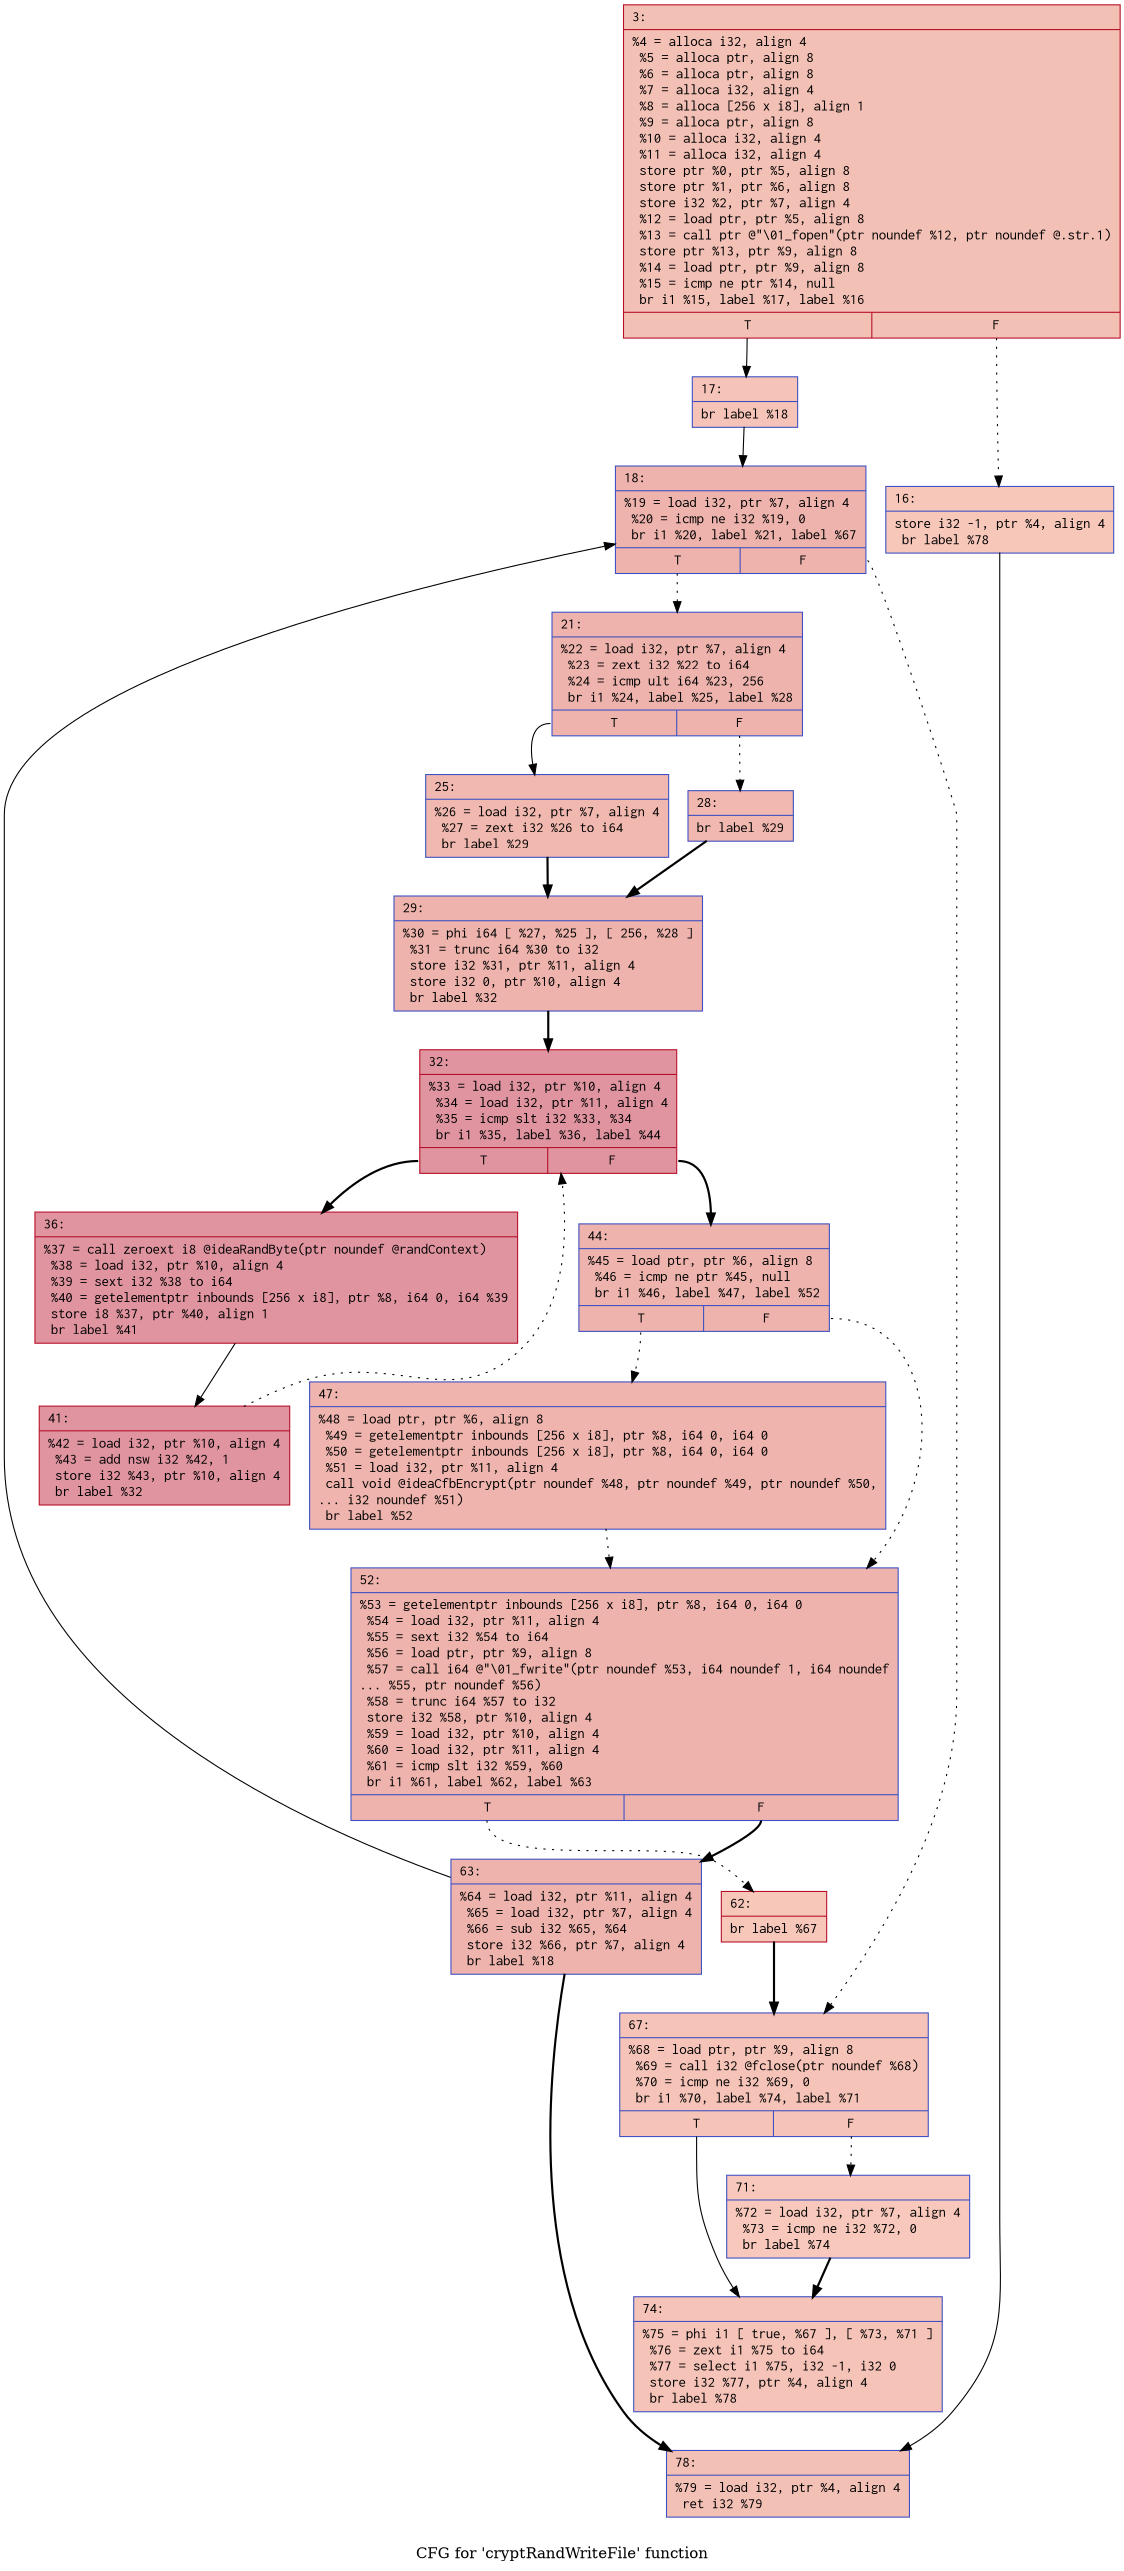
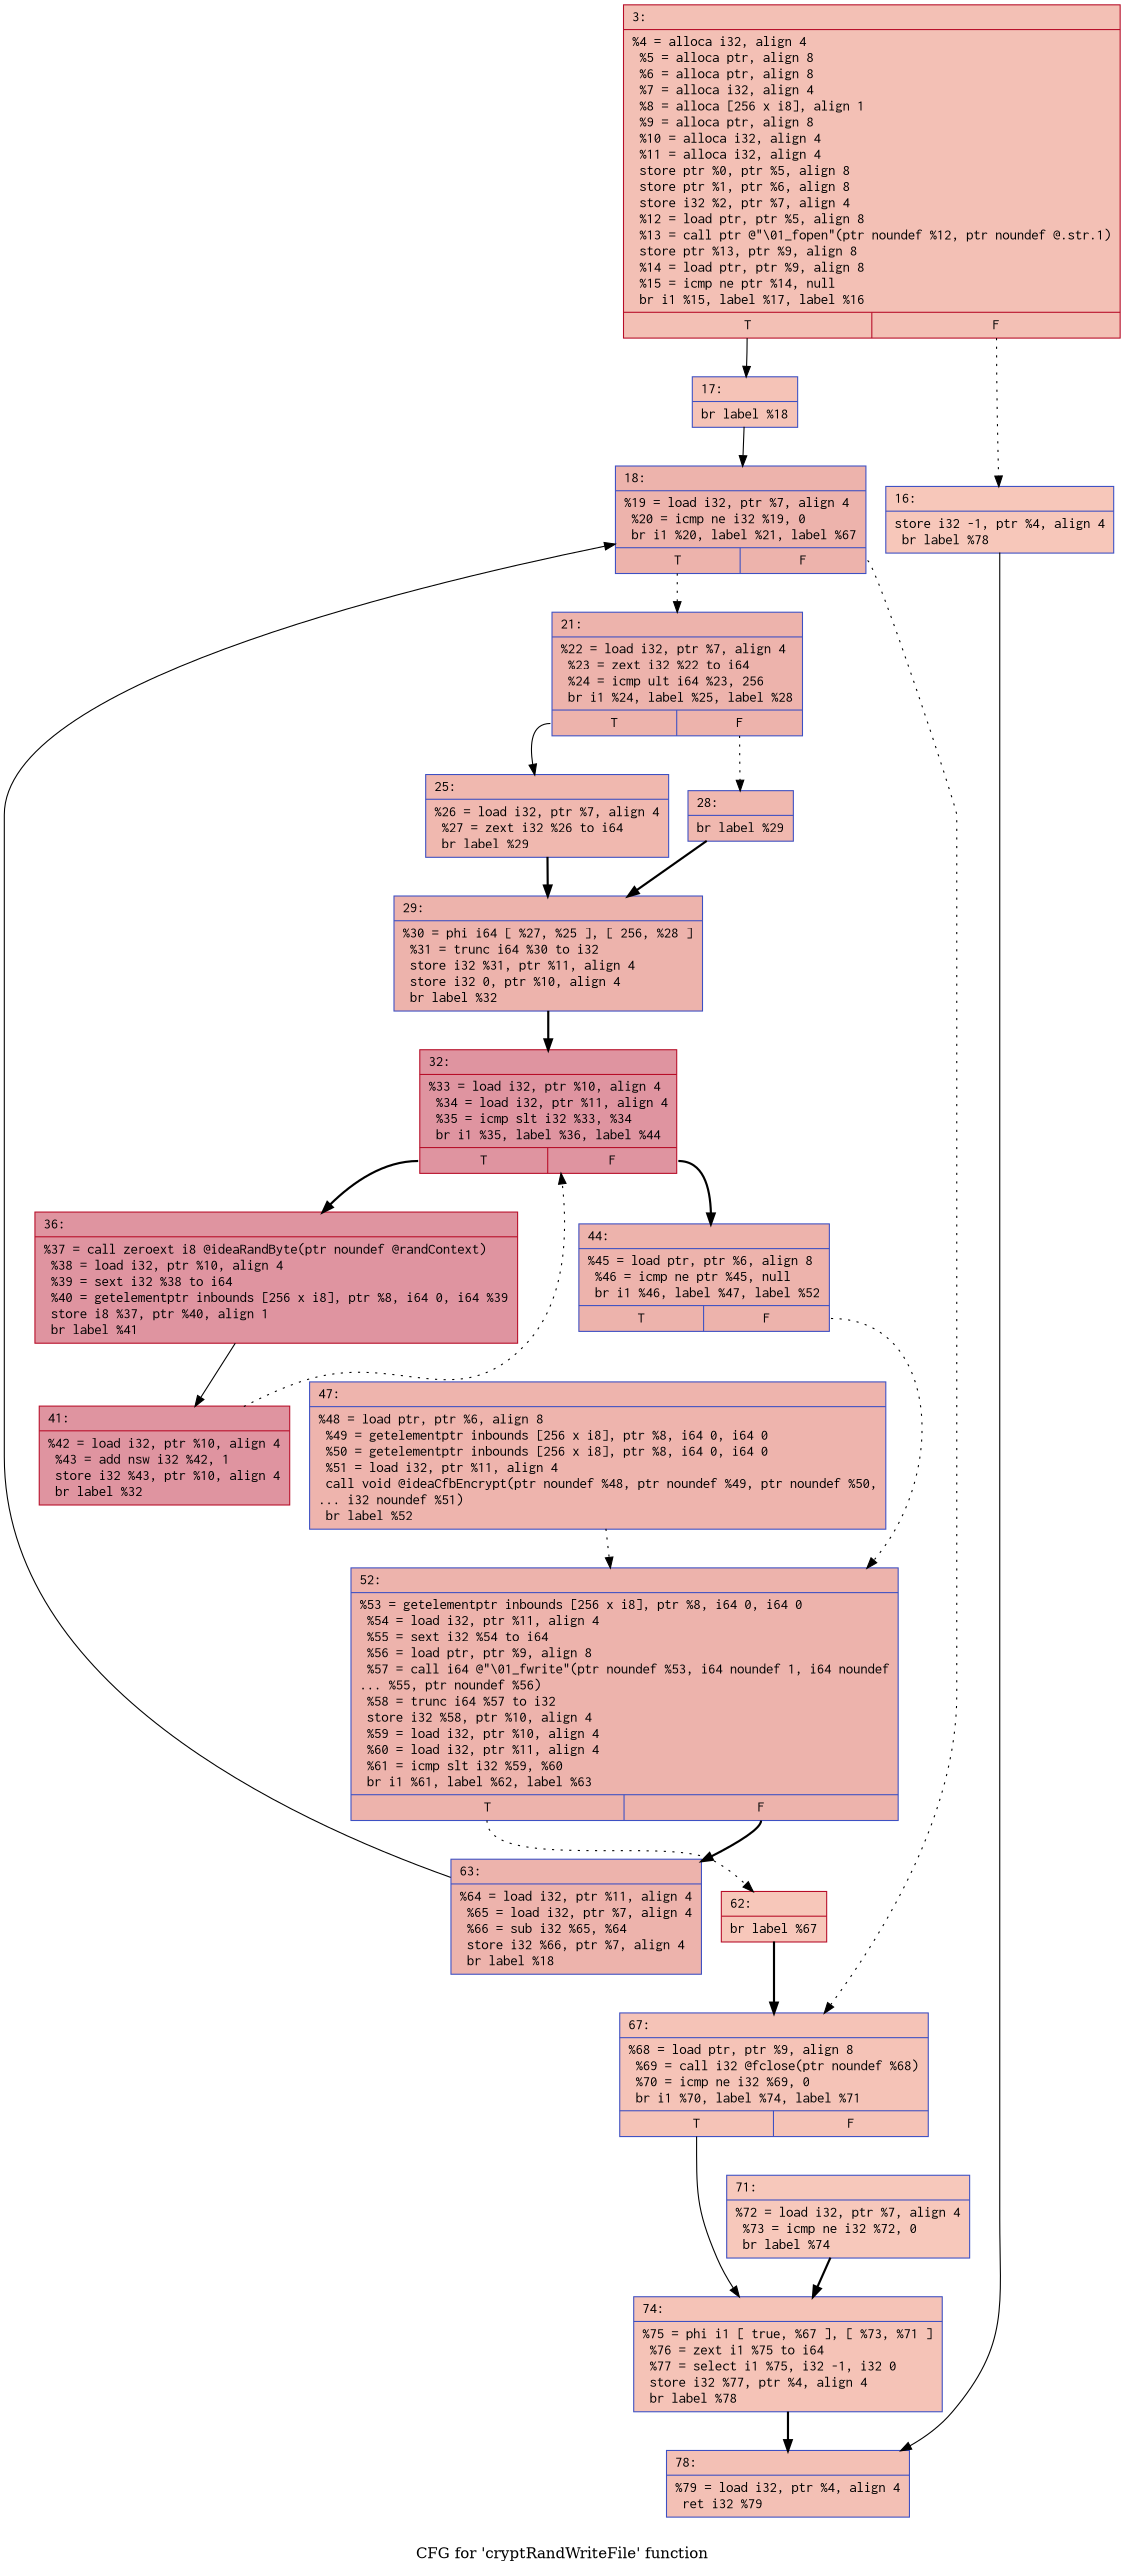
edge "44:" -> "47:": removed
edge "67:" -> "71:": removed
edge "63:" -> "78:": now "74:" -> "78:"
